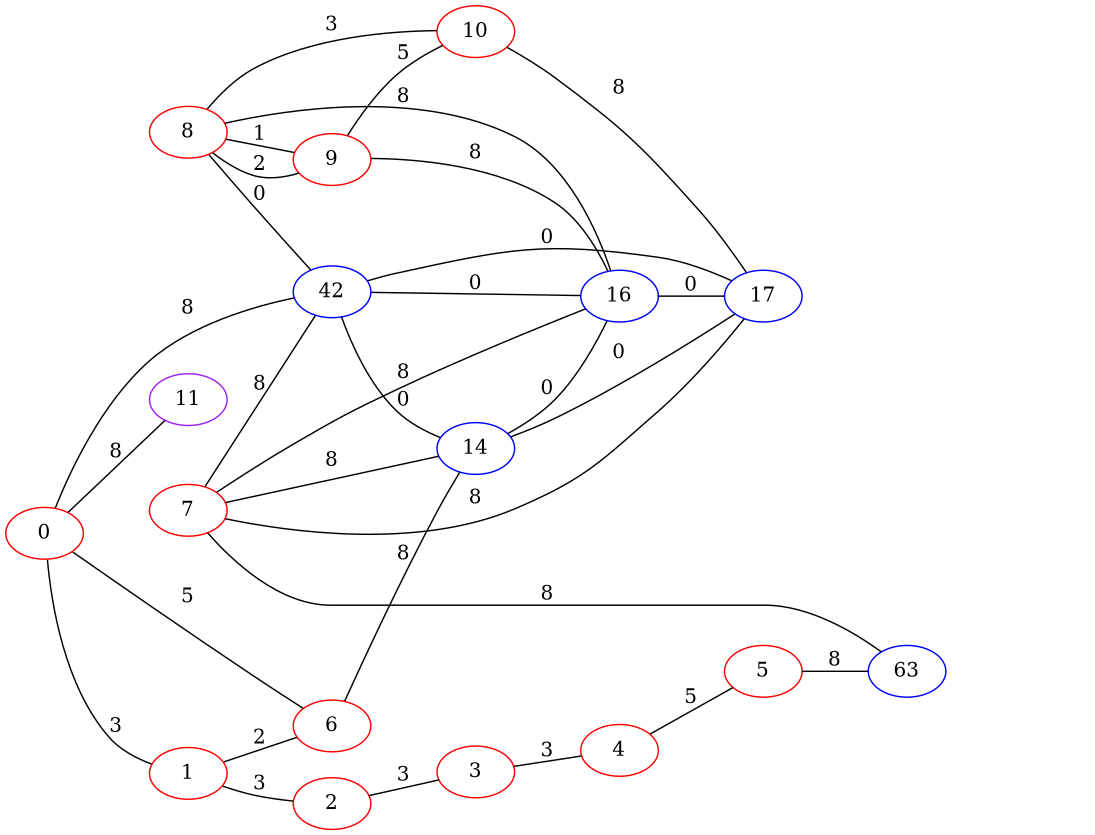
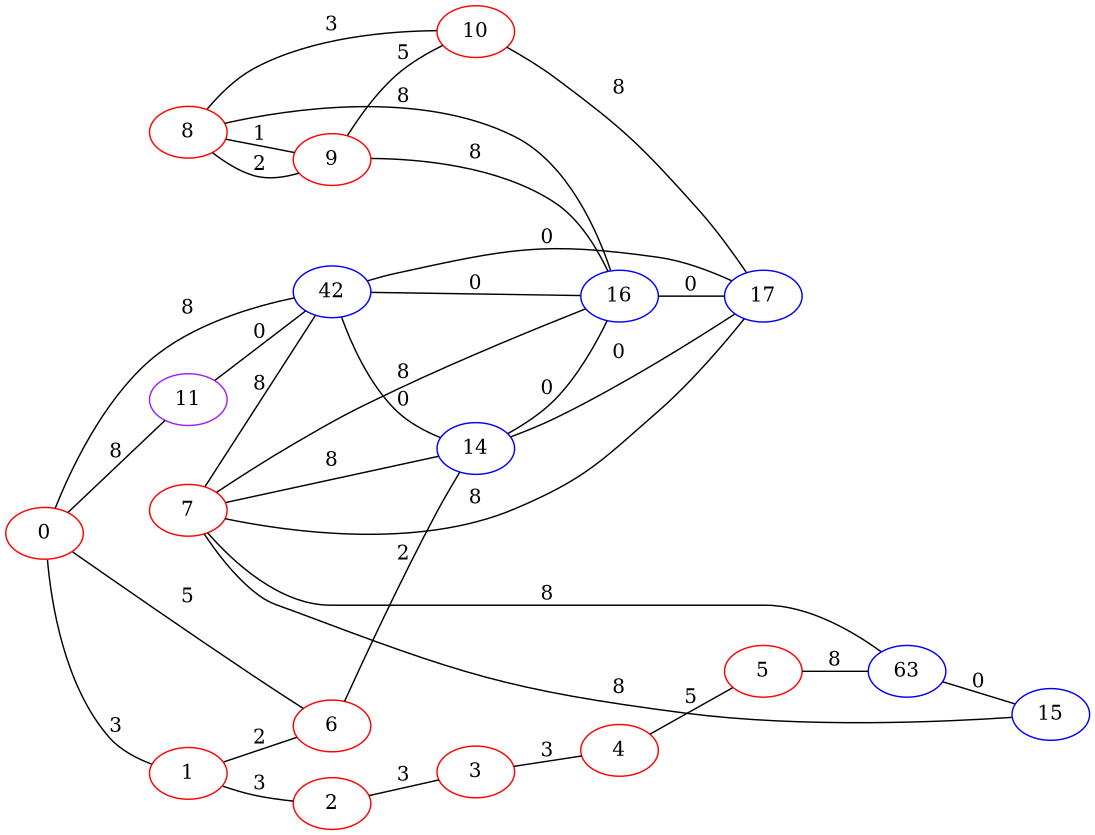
edge "8" -- "42": now "11" -- "42"
edge "14" -- "6": label "8" -> "2"
node "15": added
